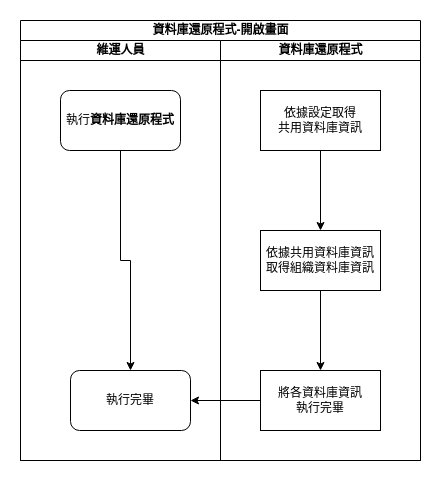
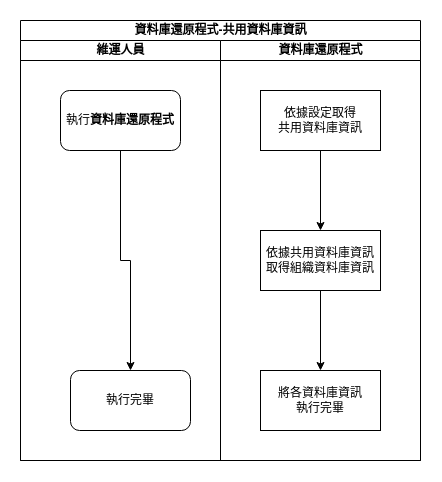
node "資料庫還原程式-開啟畫面": label "資料庫還原程式-開啟畫面" -> "資料庫還原程式-共用資料庫資訊"
edge "將各資料庫資訊 執行完畢" -> "執行完畢": removed
